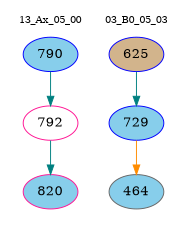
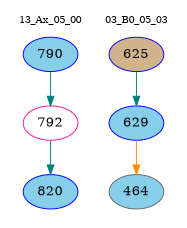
node "729": label "729" -> "629"
node "820": color deeppink -> blue
